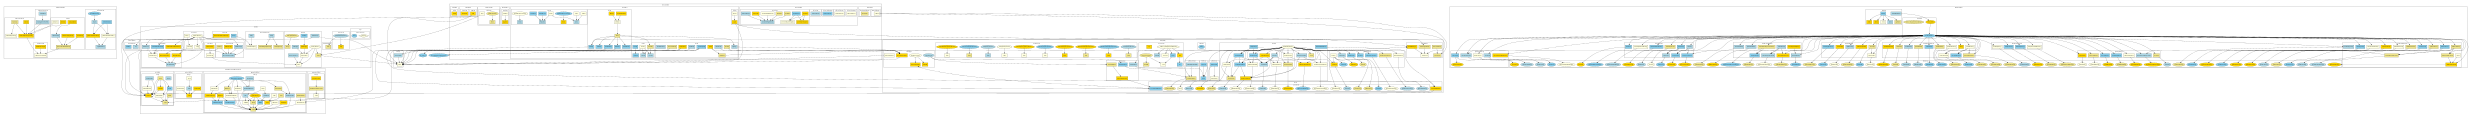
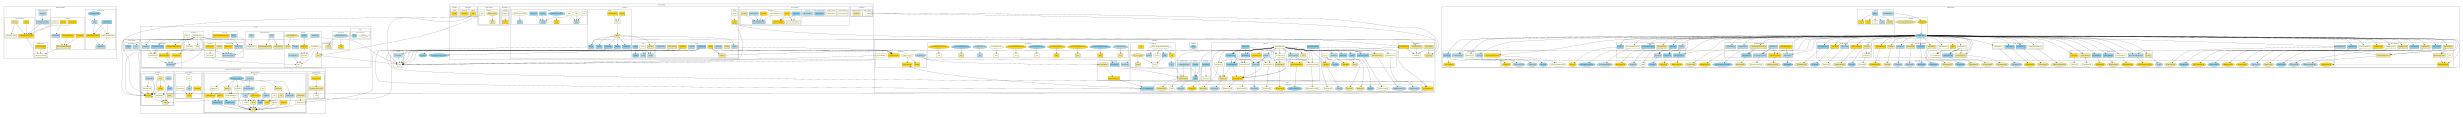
node "publicKey()": removed
node "GetTestSCM()": shape box -> ellipse
